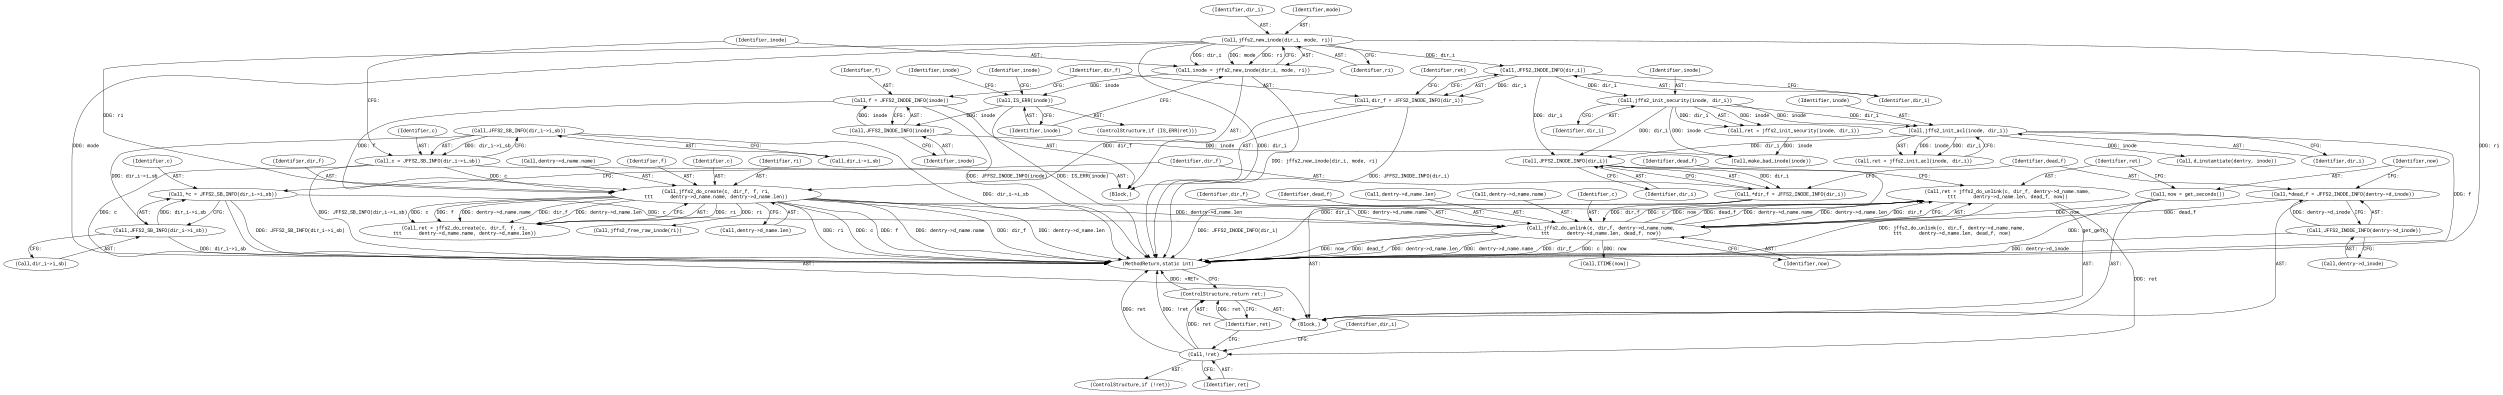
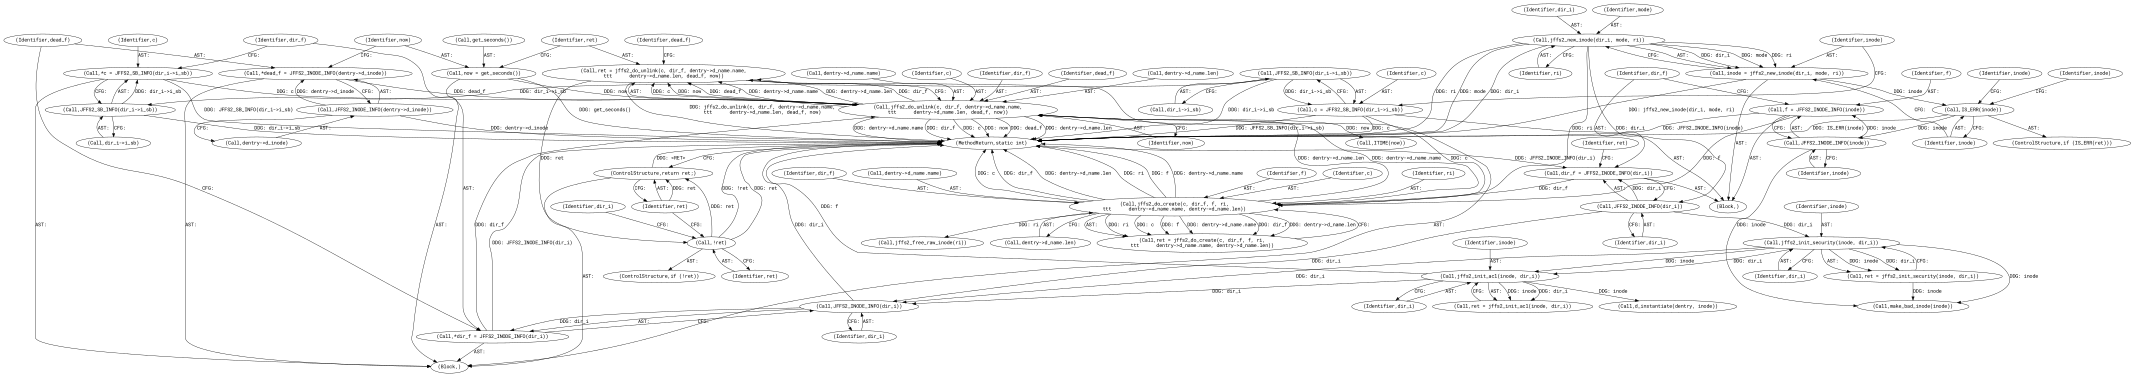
node "(Call,get_seconds())": added
edge "(Call,dir_f = JFFS2_INODE_INFO(dir_i))" -> "(MethodReturn,static int)": reversed
edge "(Call,now = get_seconds())" -> "(MethodReturn,static int)": label "DDG: get_get()" -> "DDG: get_seconds()"
edge "(Call,ret = jffs2_init_security(inode, dir_i))" -> "(Call,jffs2_init_security(inode, dir_i))": added, label "CFG:"
